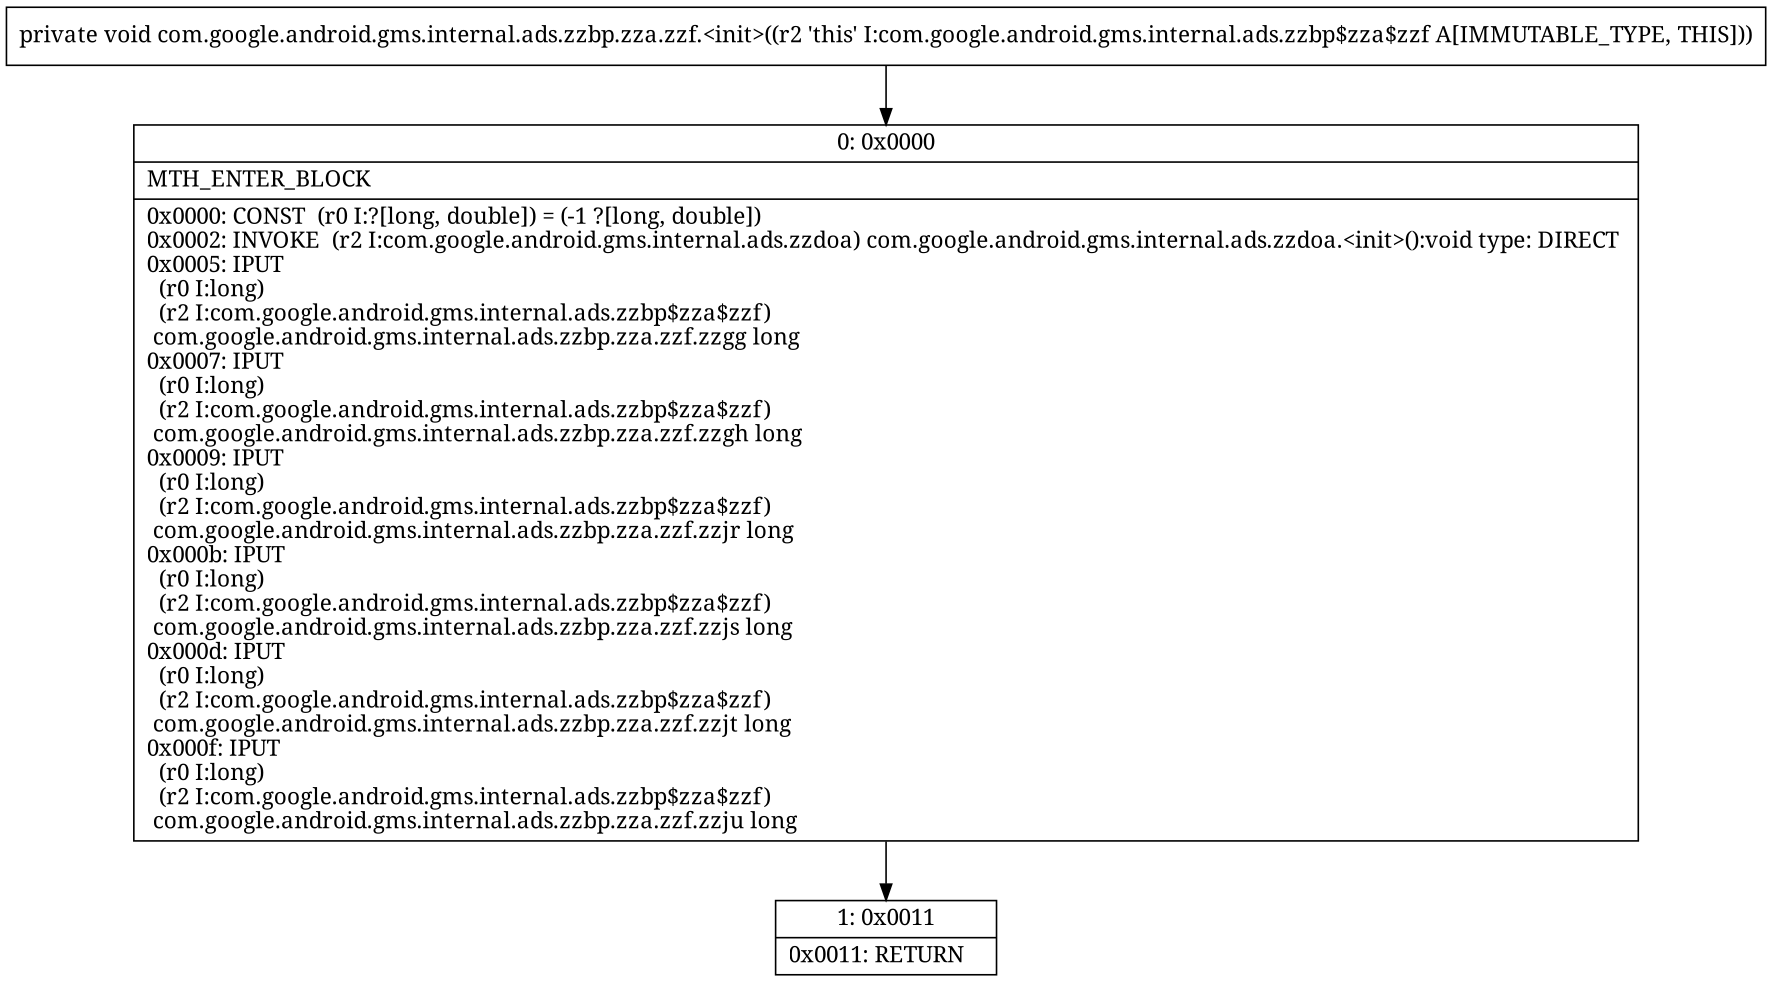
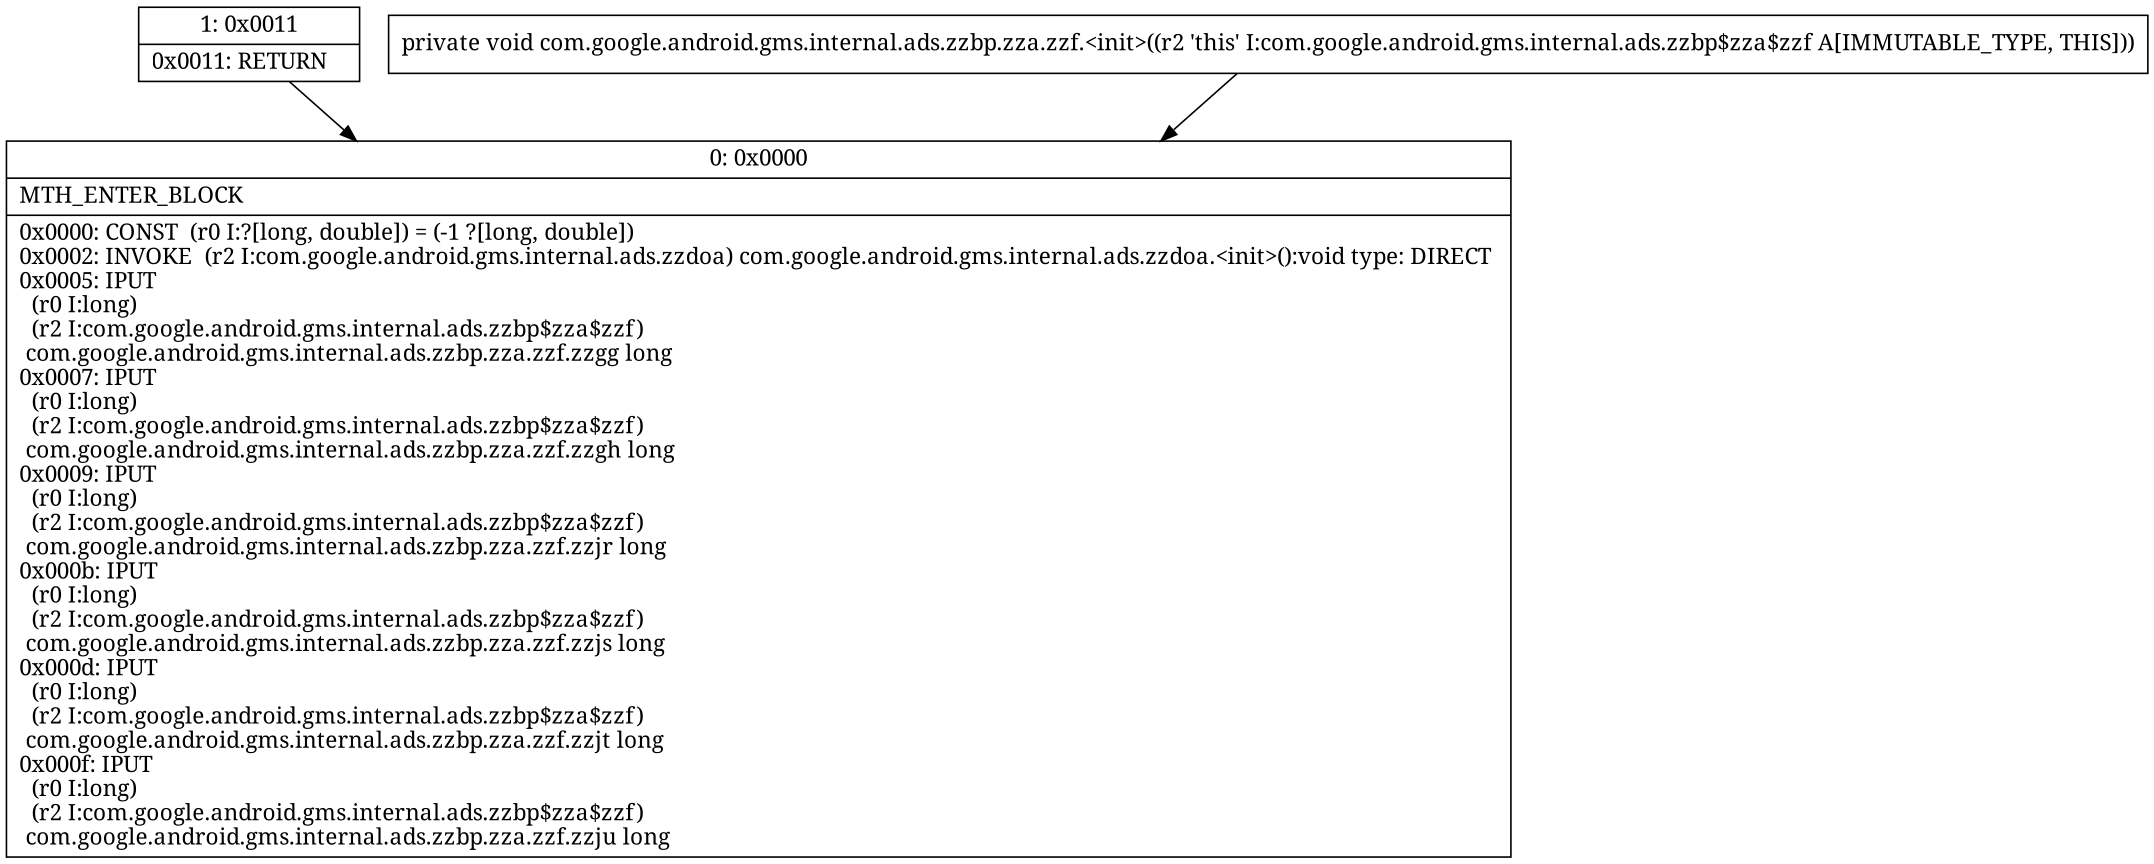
edge "0: 0x0000" -> "1: 0x0011": reversed
